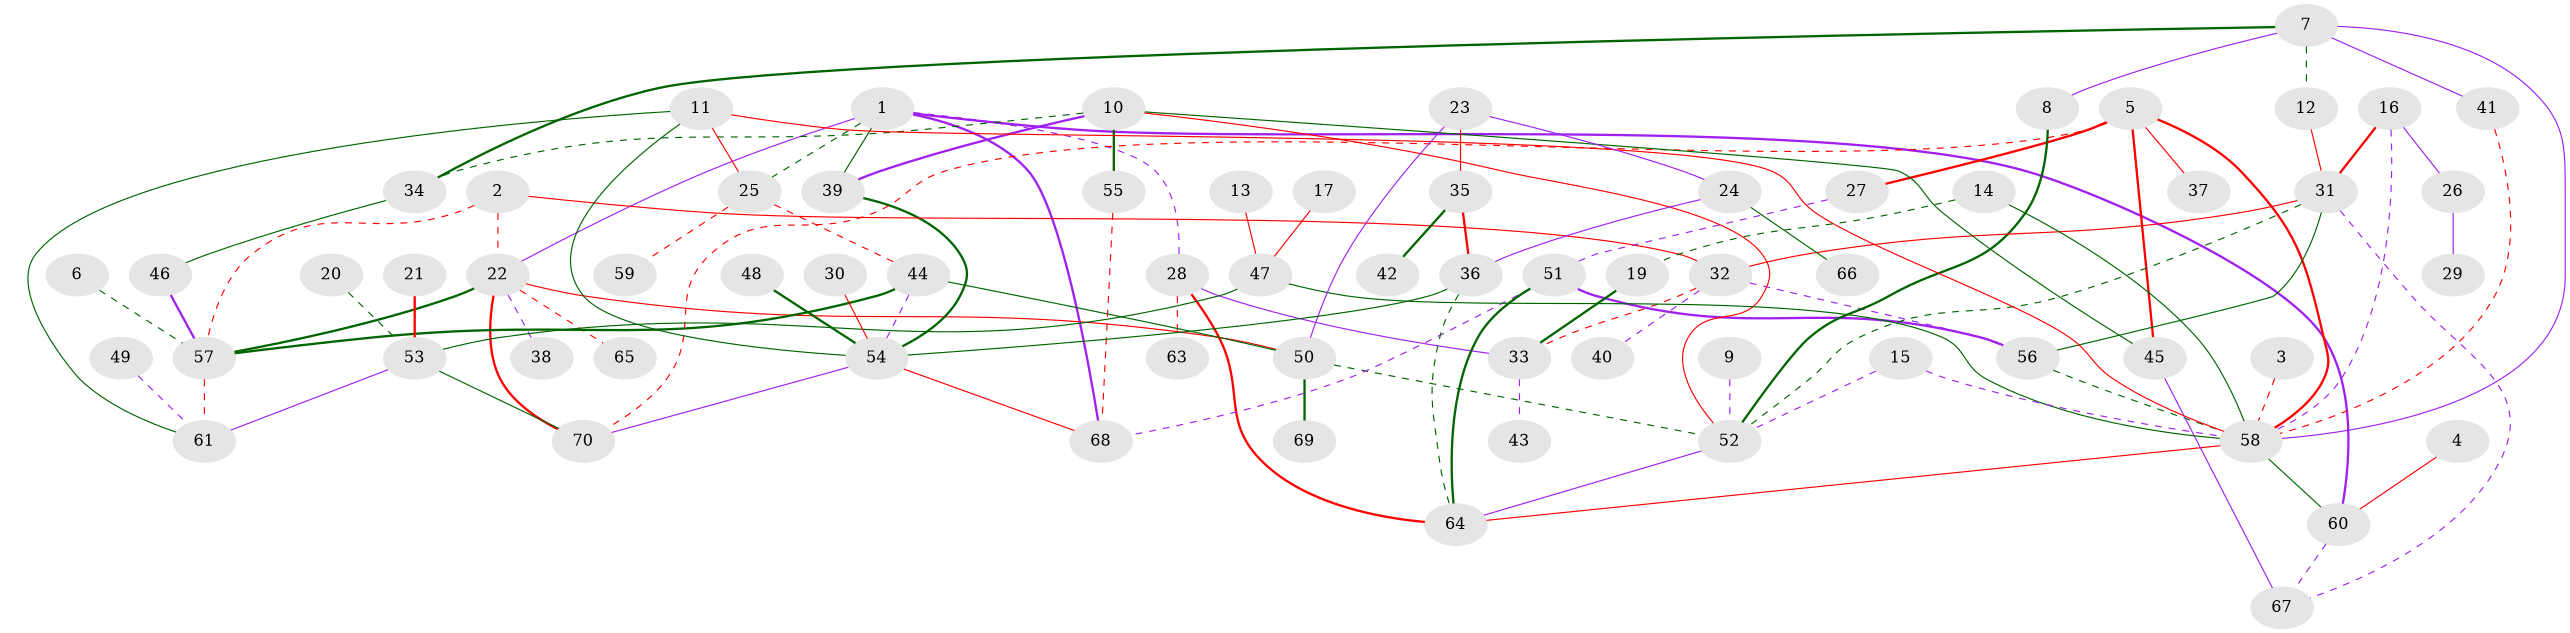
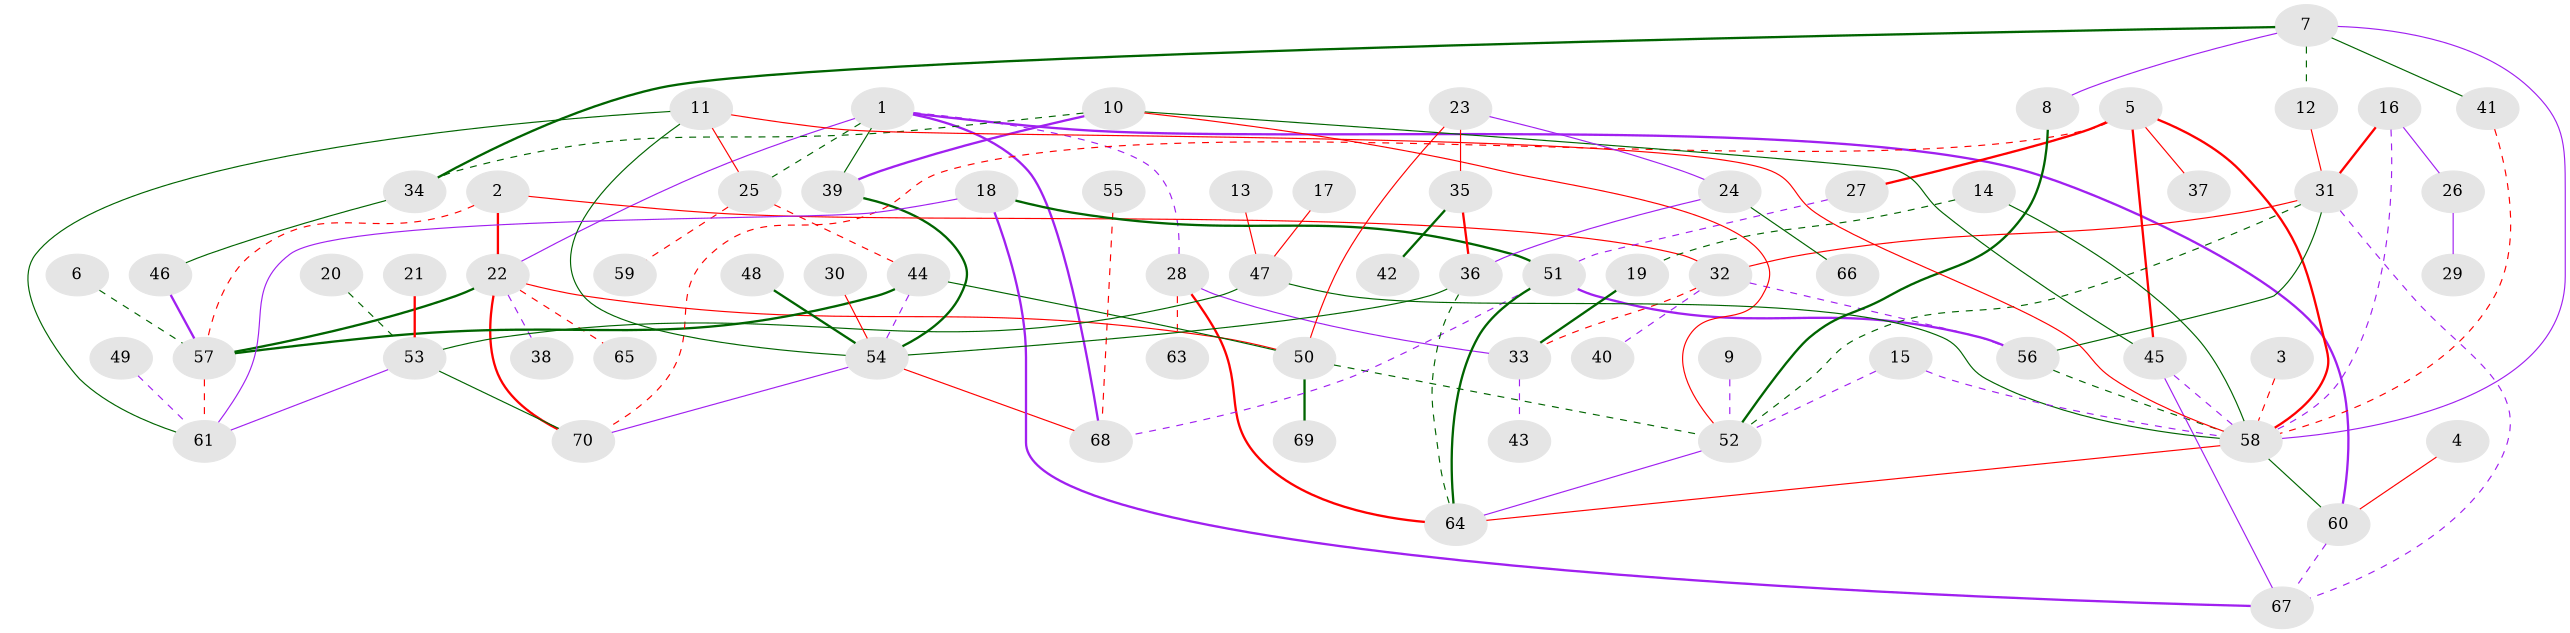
edge "7" -- "41": color purple -> darkgreen
edge "10" -- "55": removed
node "18": added
edge "23" -- "50": color purple -> red
edge "2" -- "22": style dashed -> bold
edge "45" -- "58": added
